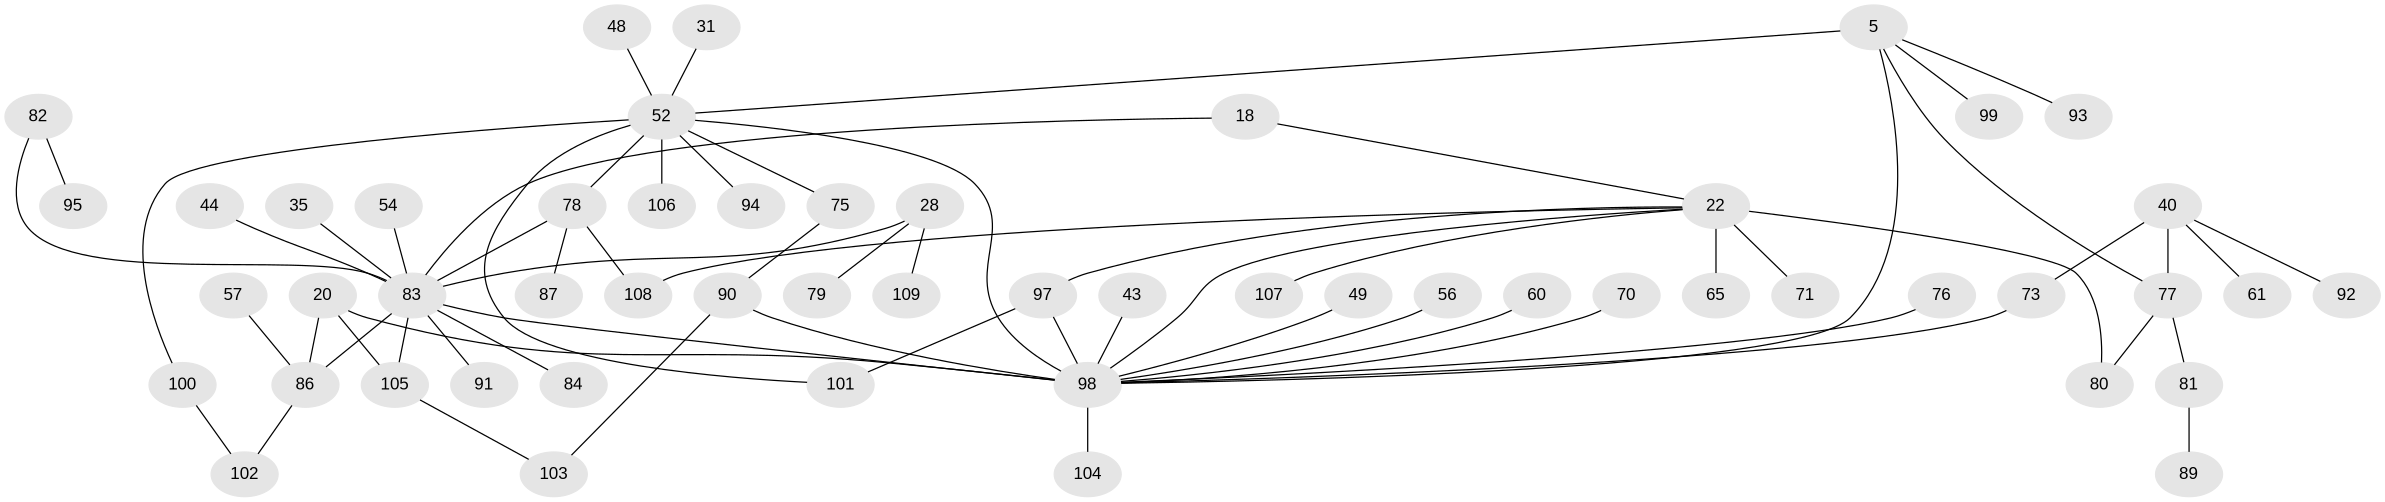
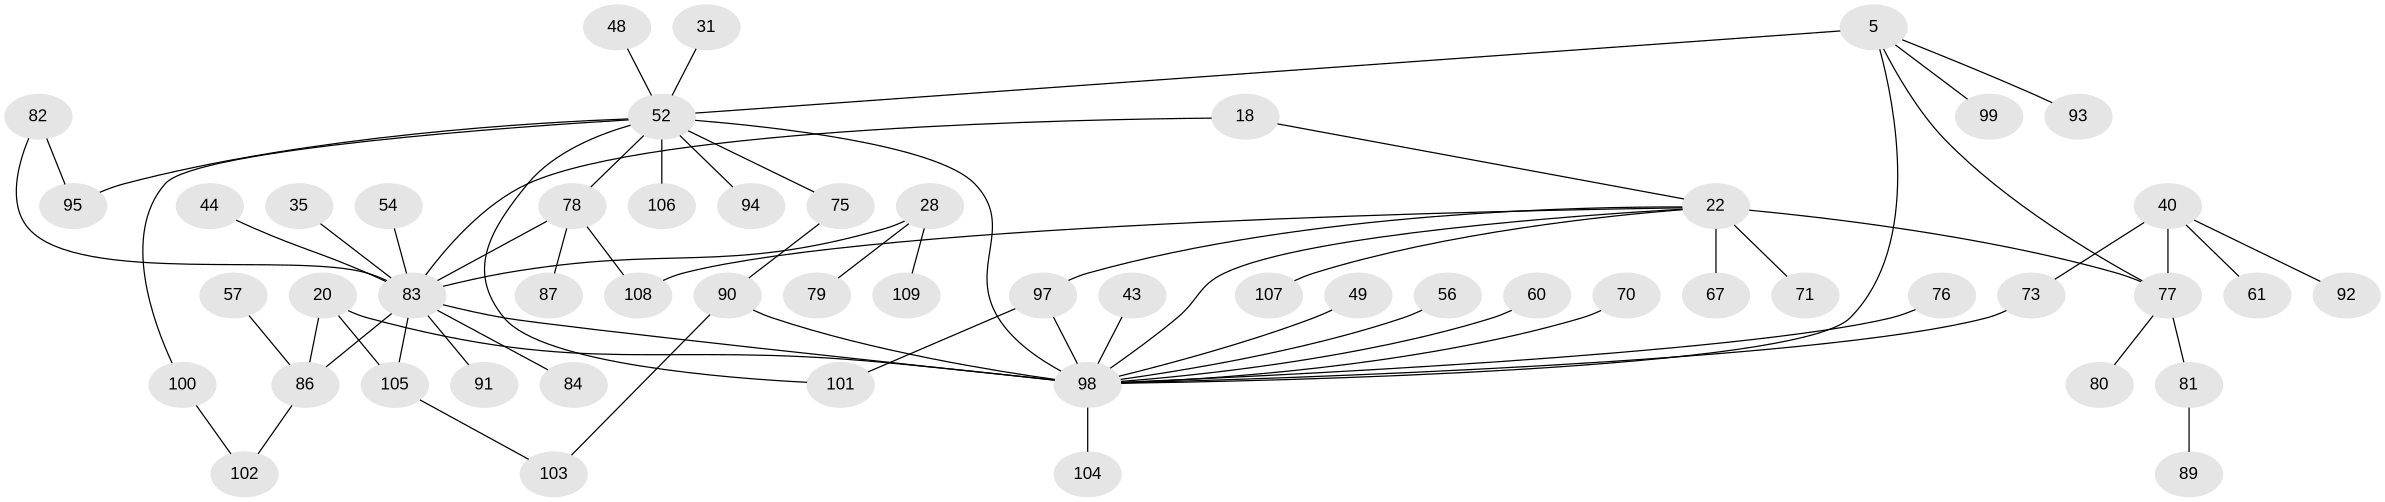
edge "52" -- "95": added
edge "22" -- "80": now "22" -- "77"
node "65": label "65" -> "67"
